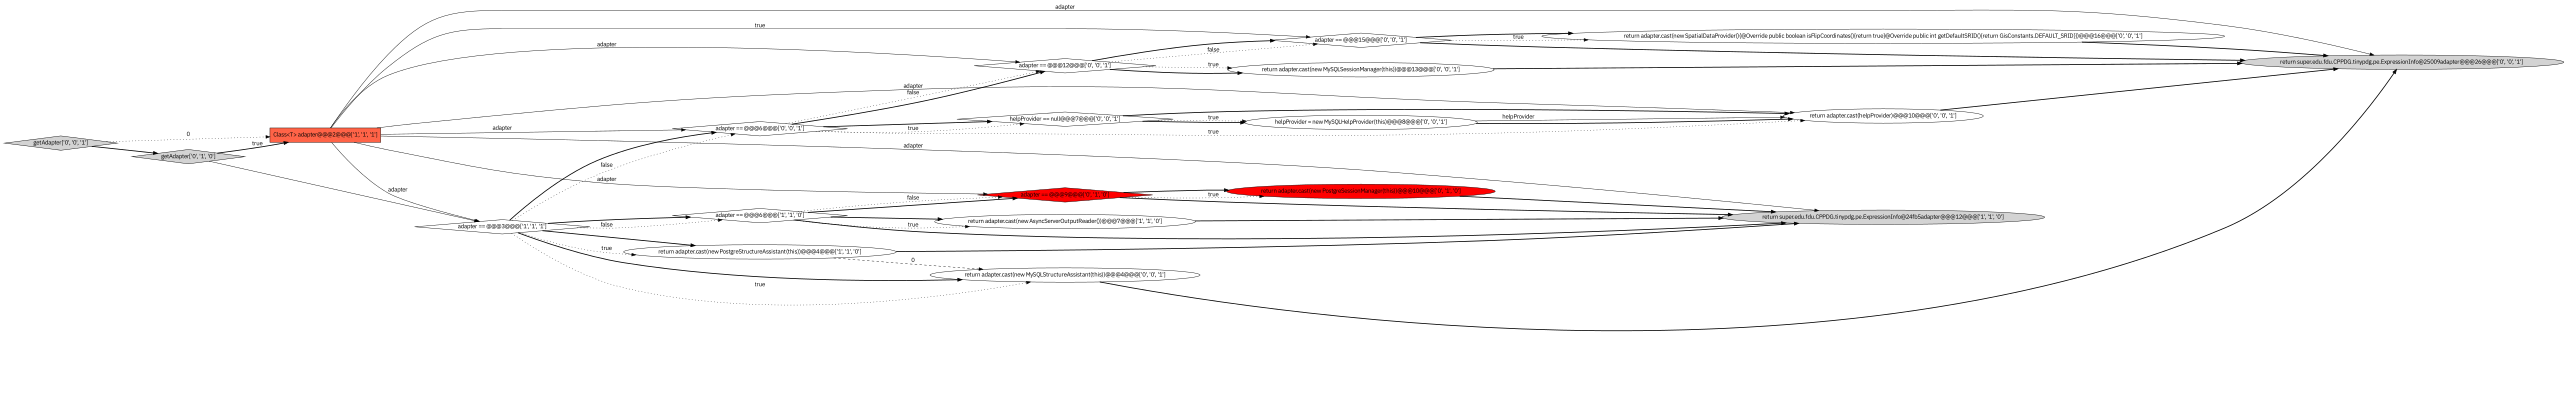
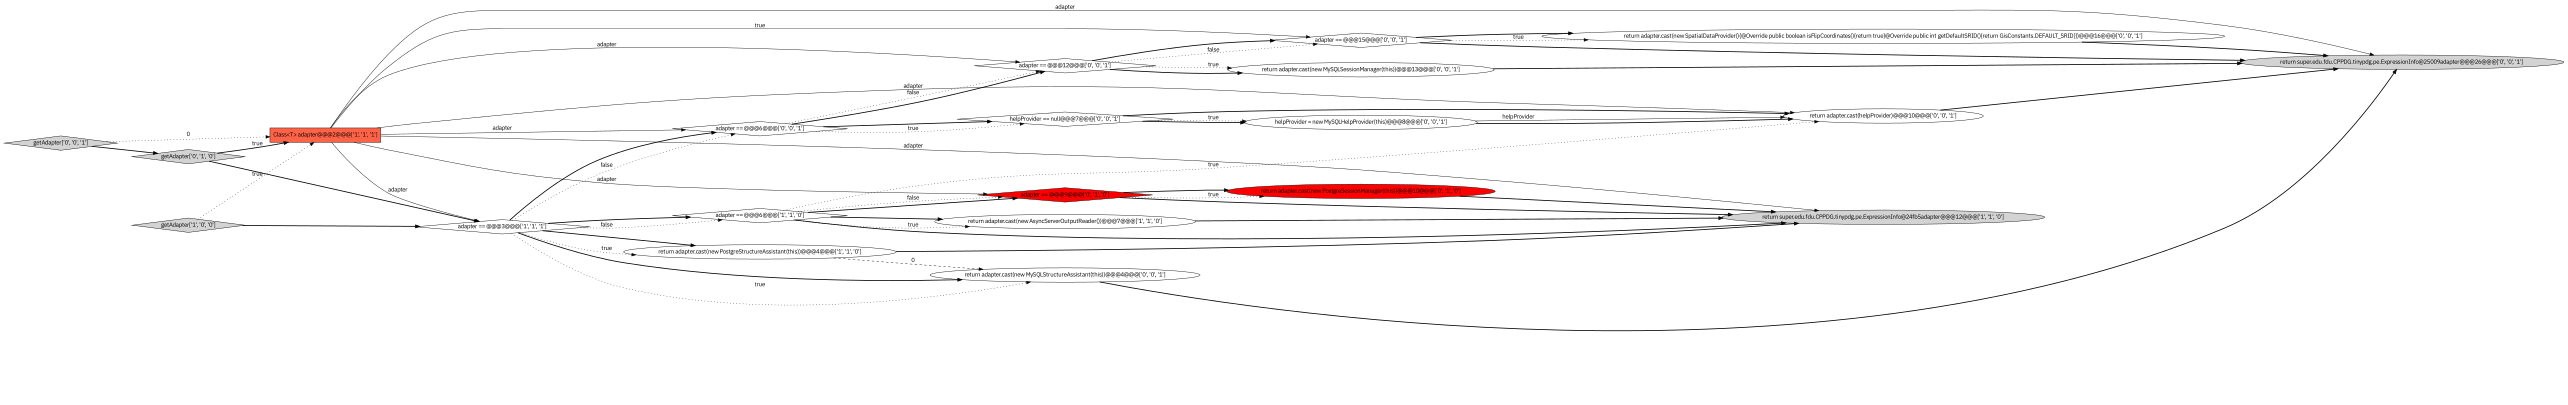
edge "adapter == @@@6@@@['0', '0', '1']" -> "return adapter.cast(helpProvider)@@@10@@@['0', '0', '1']": now "adapter == @@@6@@@['1', '1', '0']" -> "return adapter.cast(helpProvider)@@@10@@@['0', '0', '1']"
edge "getAdapter['0', '1', '0']" -> "adapter == @@@3@@@['1', '1', '1']": style solid -> bold
node "getAdapter['1', '0', '0']": added
